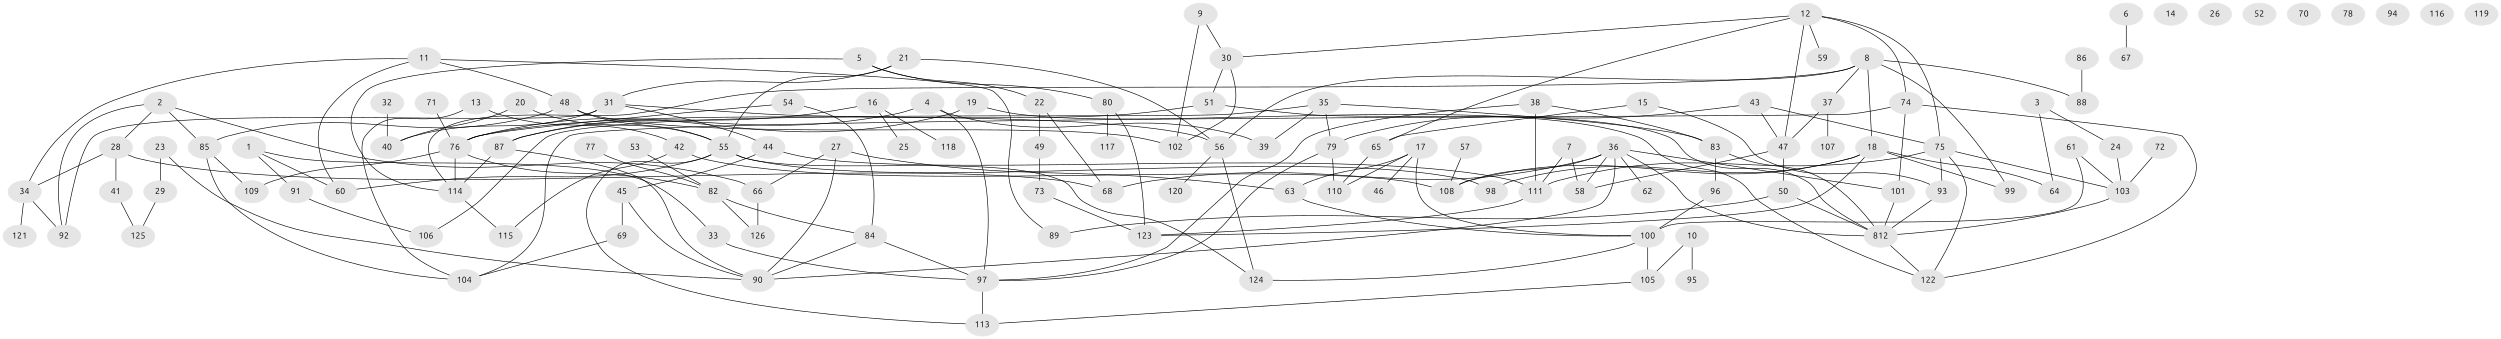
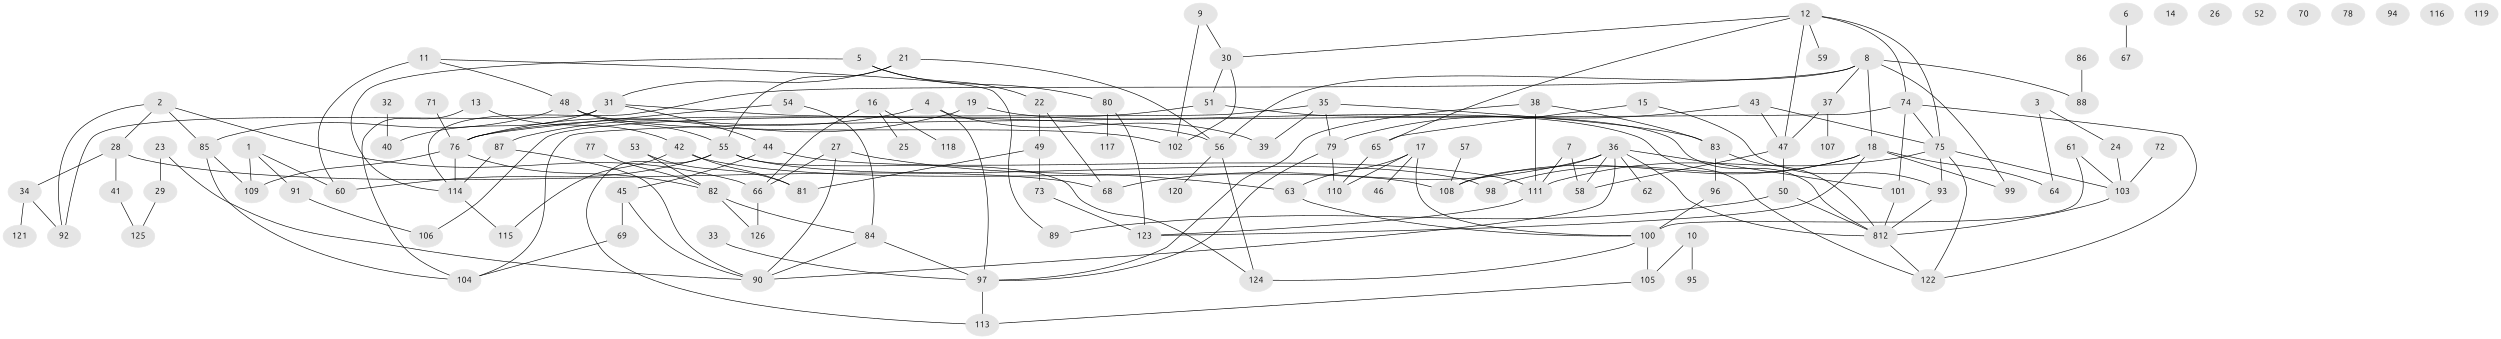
edge "11" -- "34": removed
node "20": removed
edge "16" -- "87": now "16" -- "66"
edge "74" -- "75": added
edge "1" -- "33": now "1" -- "109"
node "81": added
